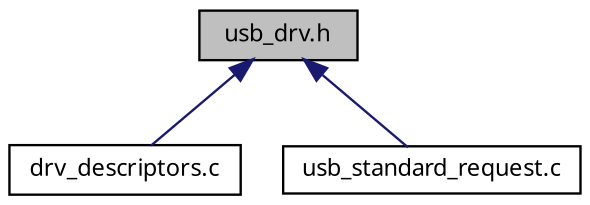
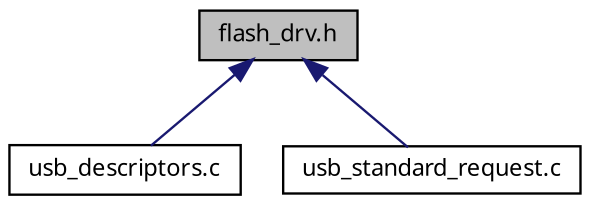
node "usb_drv.h": label "usb_drv.h" -> "flash_drv.h"
node "drv_descriptors.c": label "drv_descriptors.c" -> "usb_descriptors.c"
